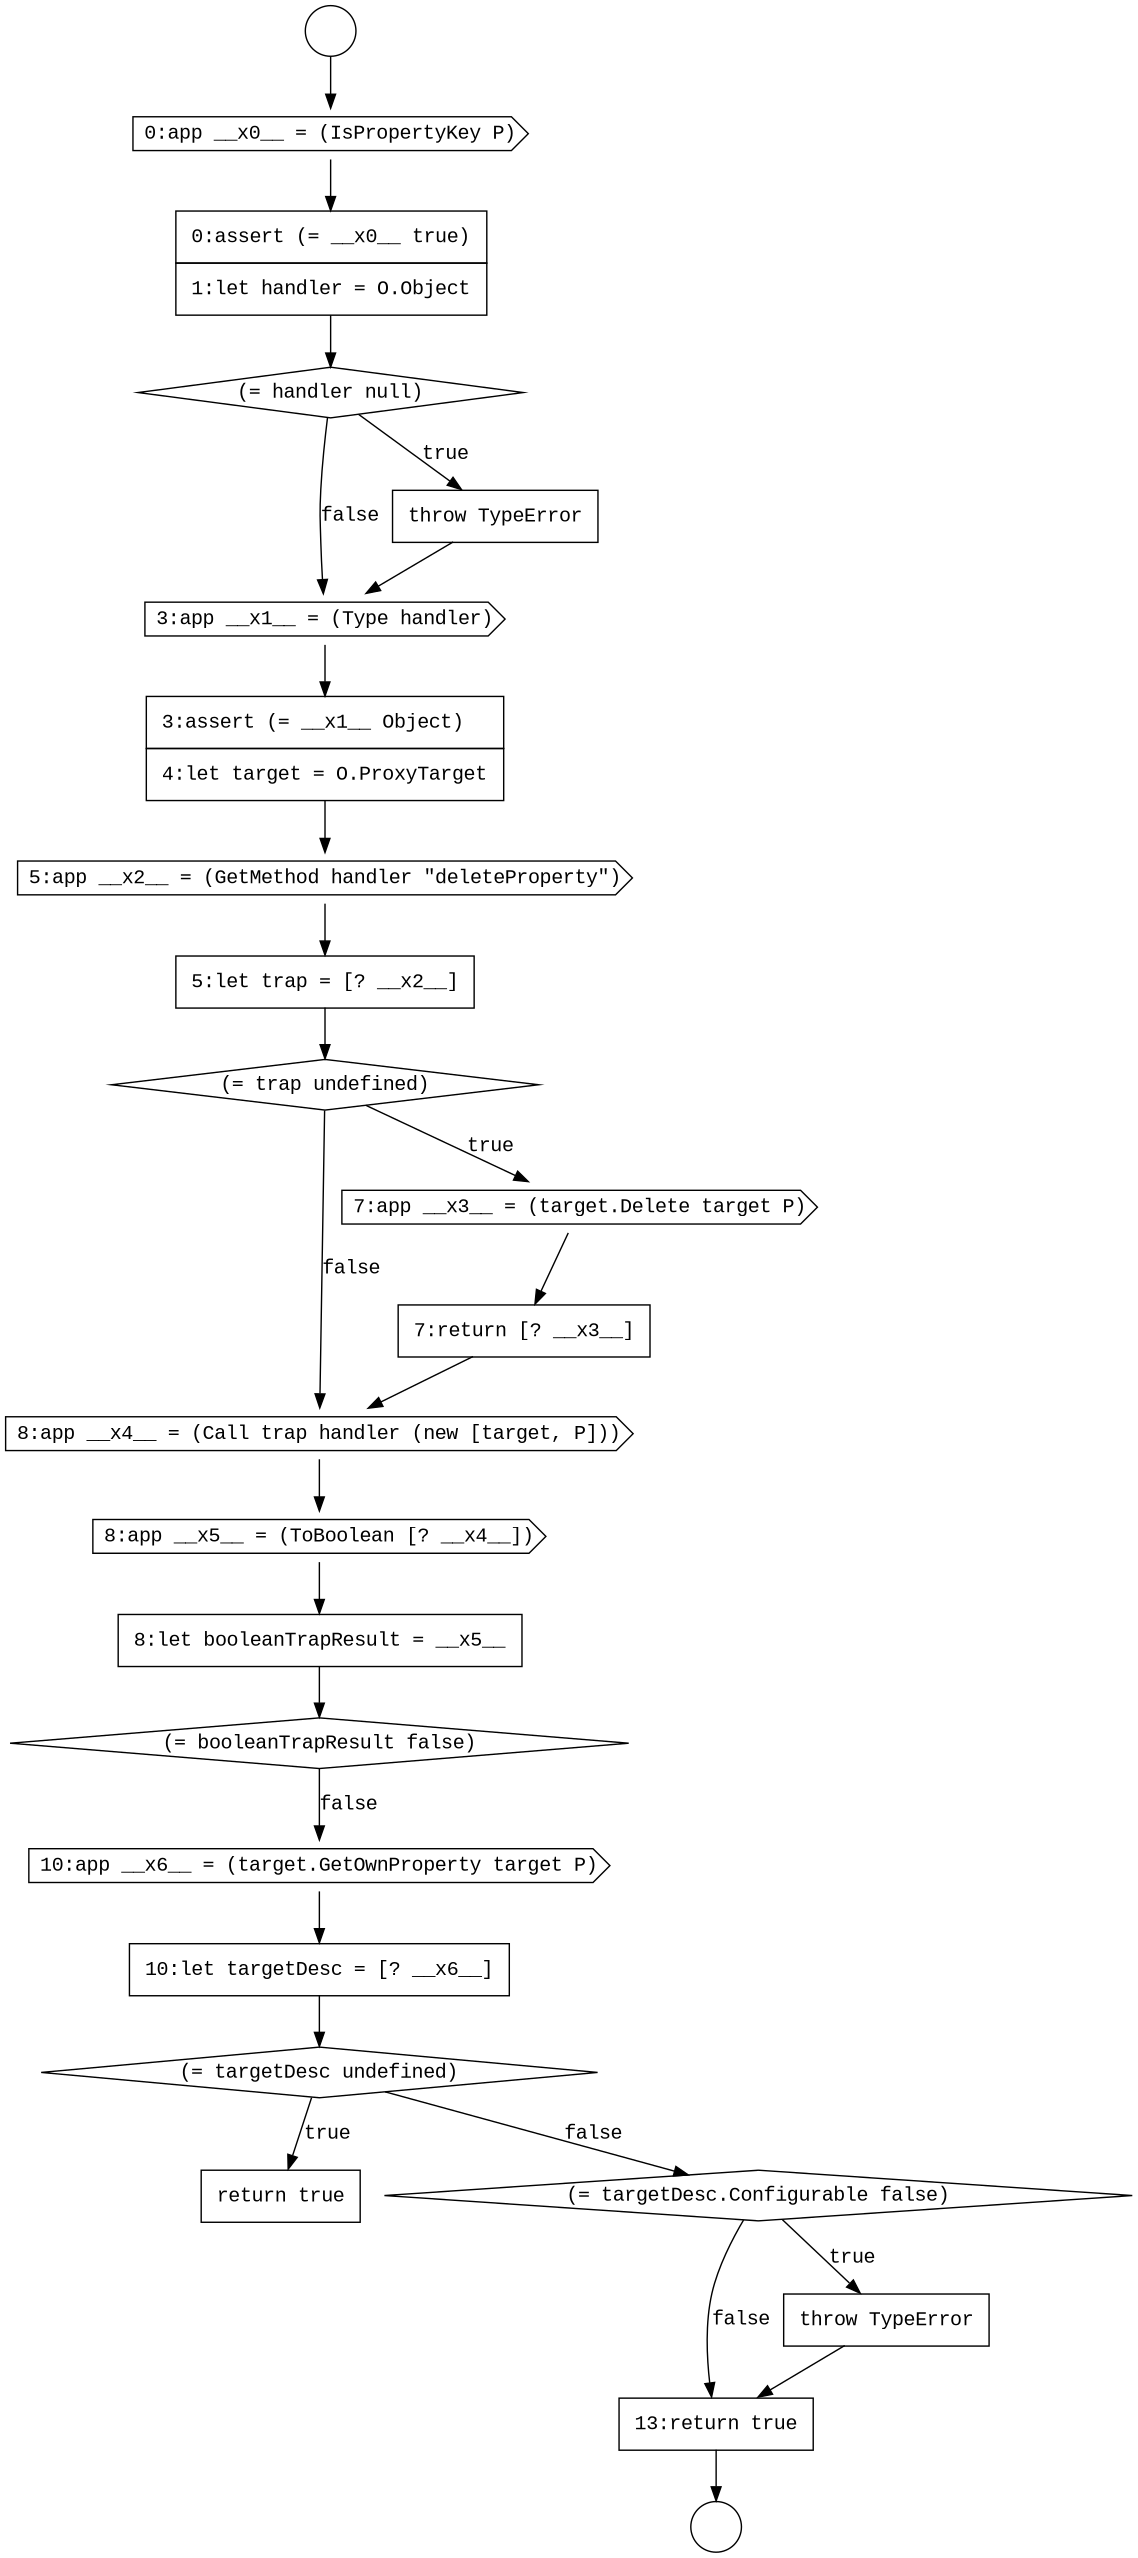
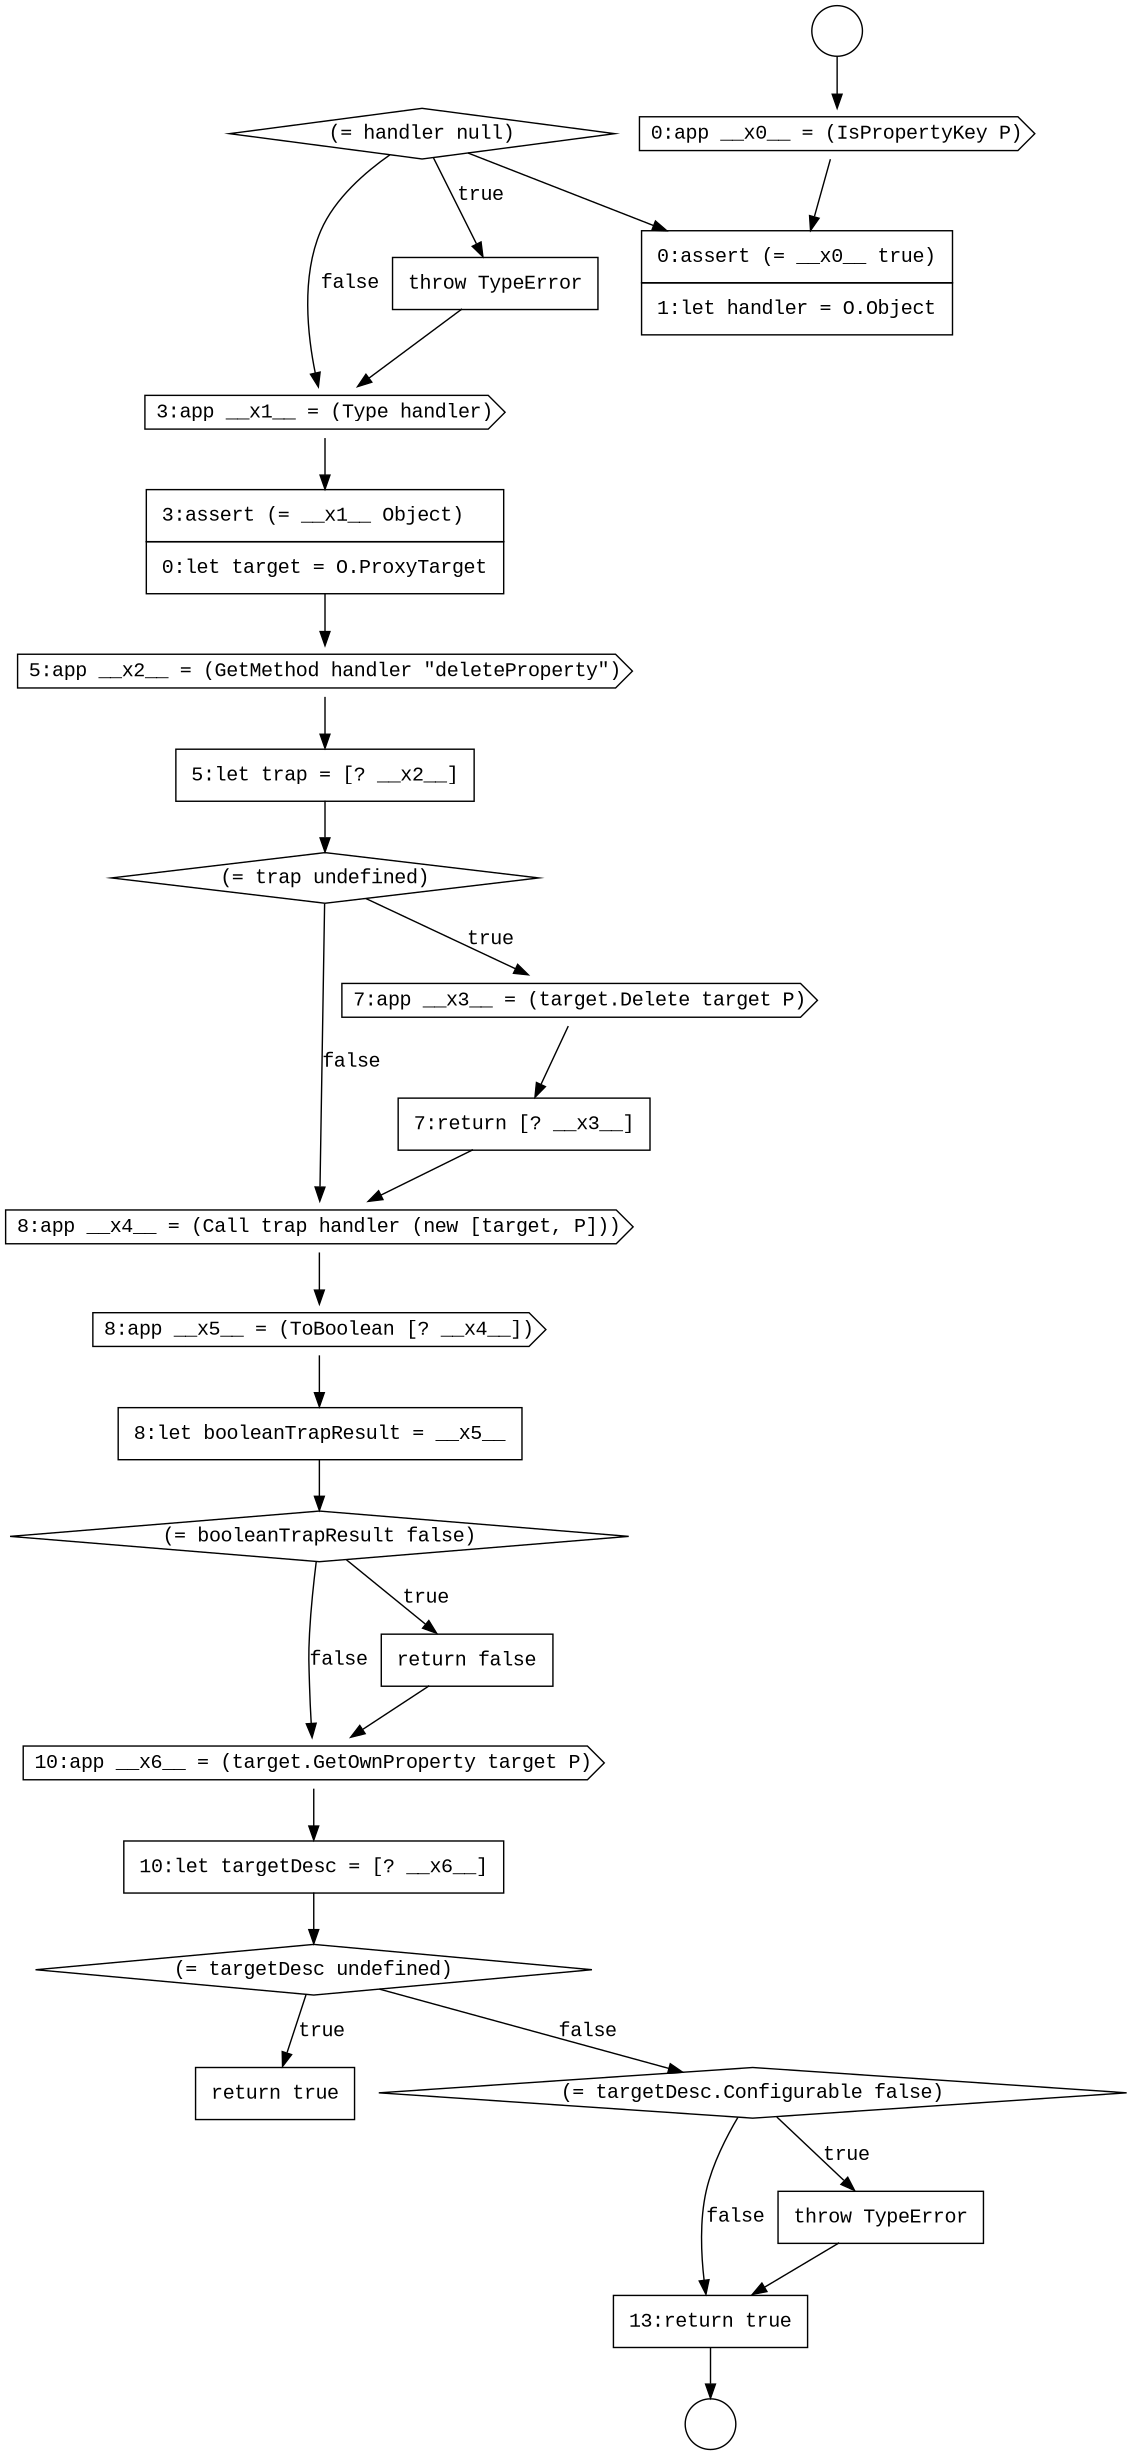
edge "0:assert (= __x0__ true)" -> "(= handler null)": reversed
node "3:assert (= __x1__ Object)": text "4:let target = O.ProxyTarget" -> "0:let target = O.ProxyTarget"
node "return false": added
